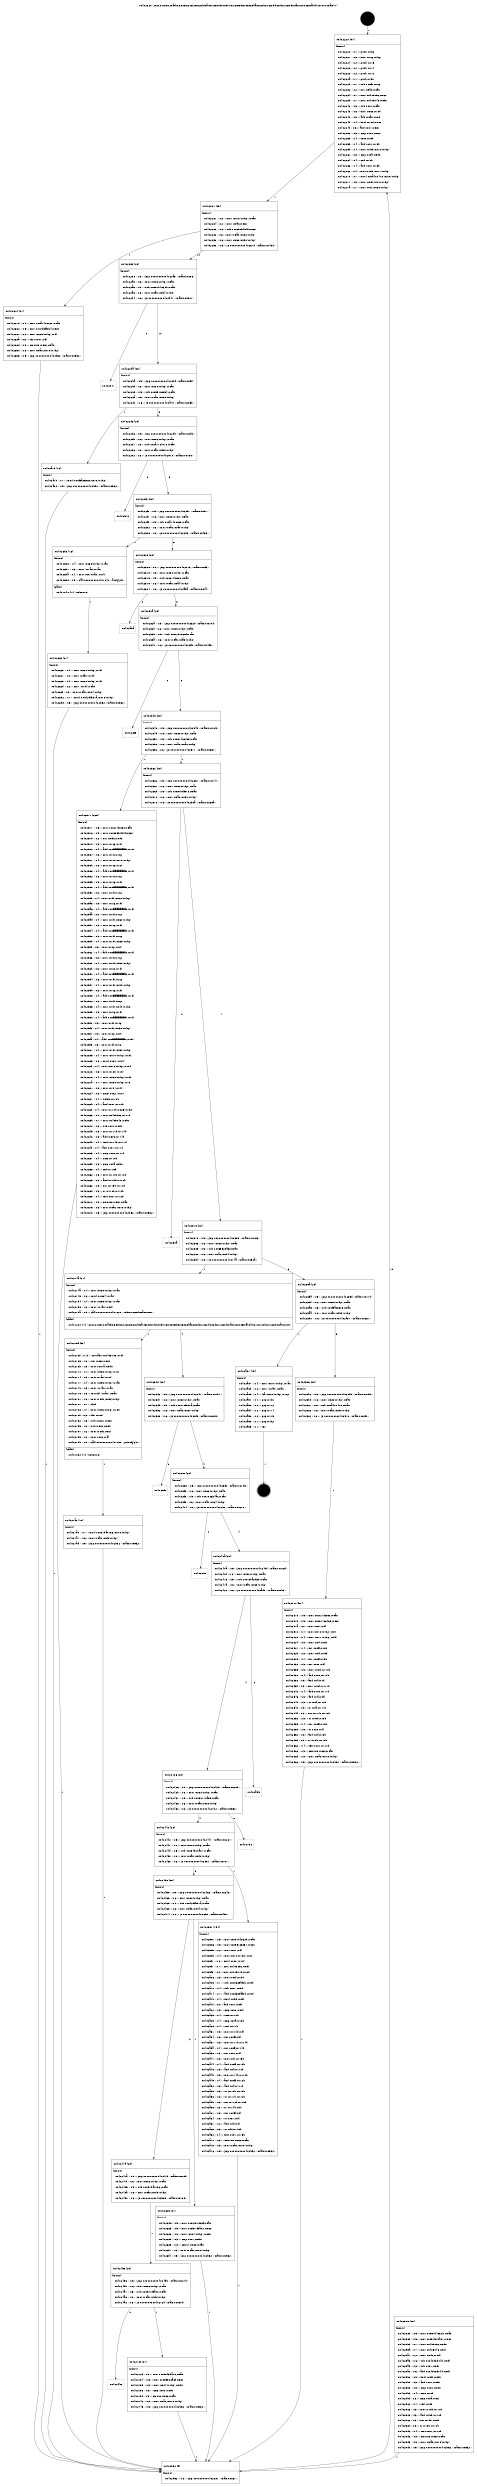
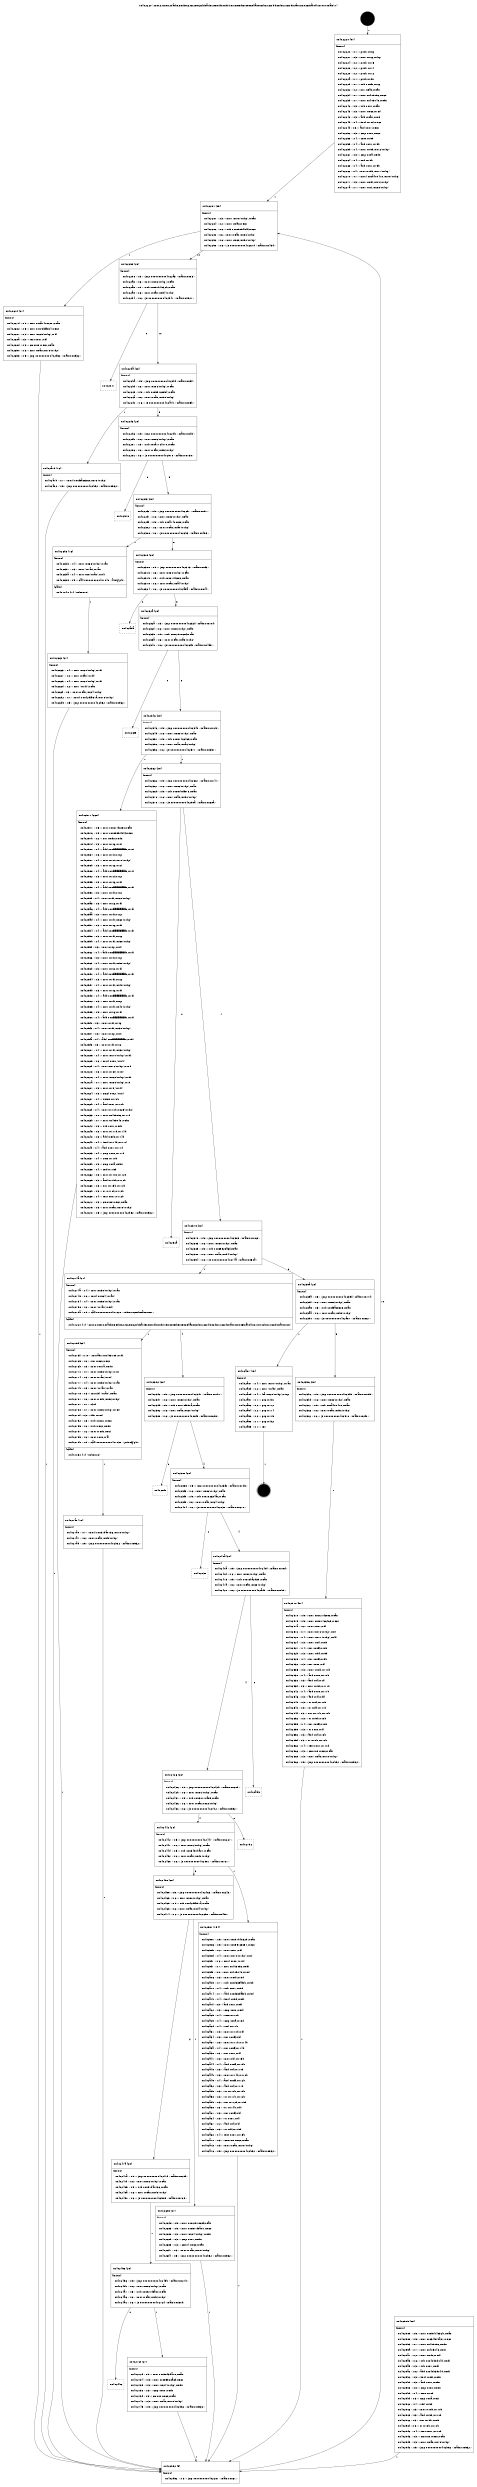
edge "0x402b52 [5]" -> "0x402220 [97]": now "0x402b52 [5]" -> "0x402281 [29]"
